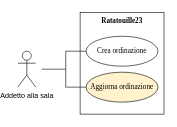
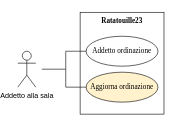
node "Crea ordinazione": label "Crea ordinazione" -> "Addetto ordinazione"
